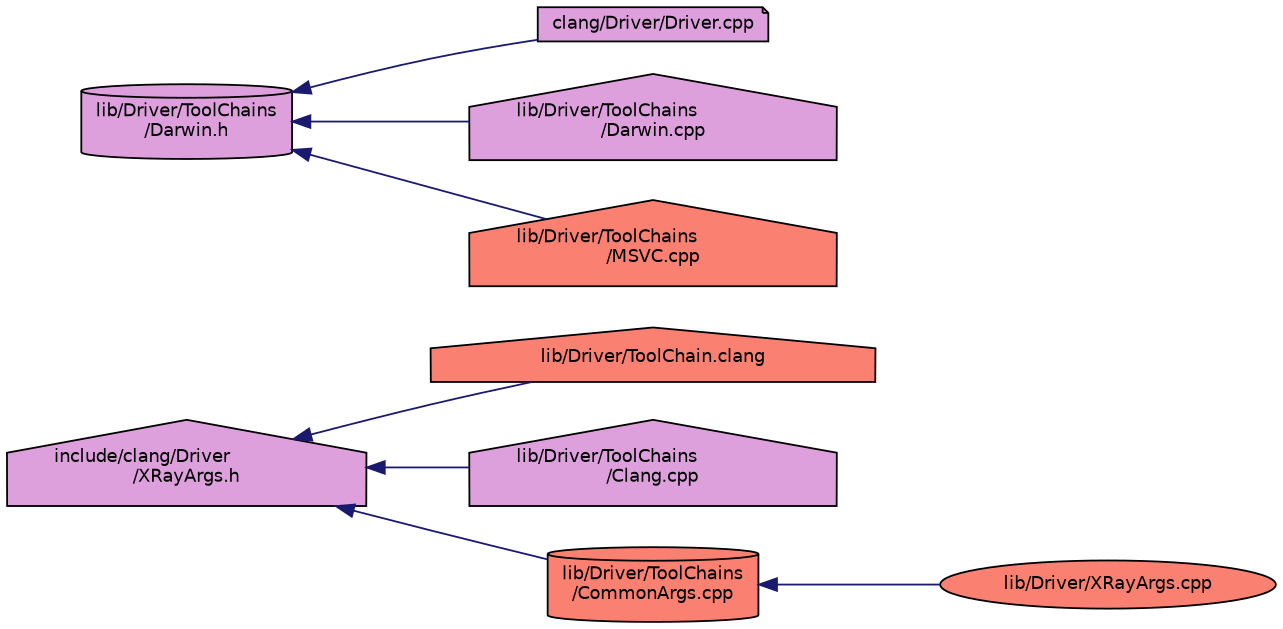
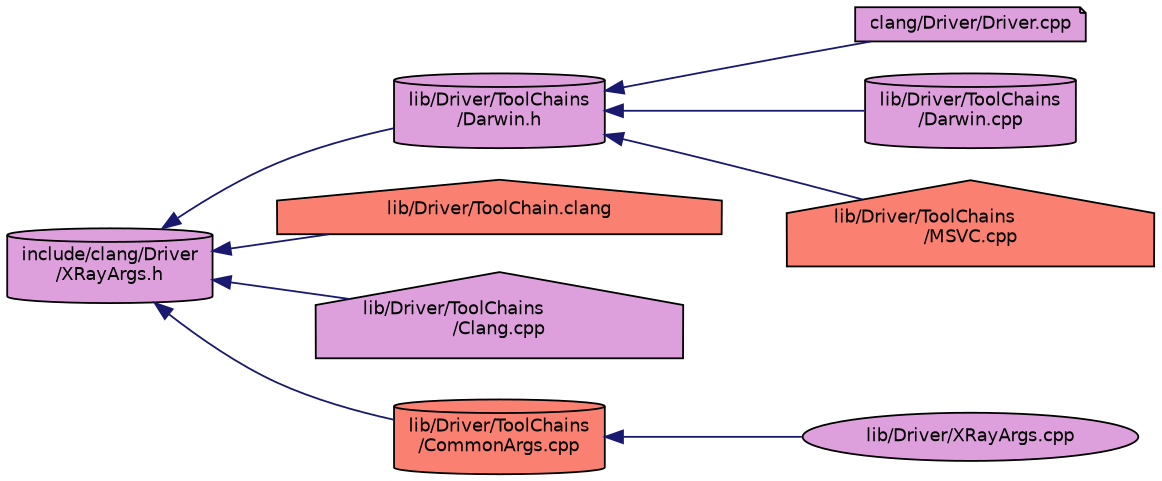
node "lib/Driver/ToolChains /Darwin.cpp": shape house -> cylinder
edge "lib/Driver/ToolChains /Darwin.h" -> "include/clang/Driver /XRayArgs.h": added
node "include/clang/Driver /XRayArgs.h": shape house -> cylinder
node "lib/Driver/XRayArgs.cpp": fillcolor salmon -> plum
